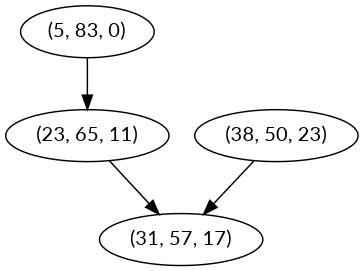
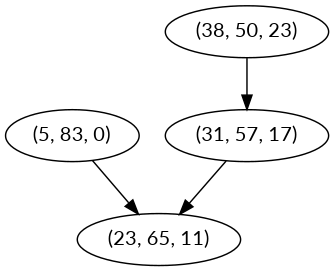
edge "(23, 65, 11)" -> "(31, 57, 17)": reversed
